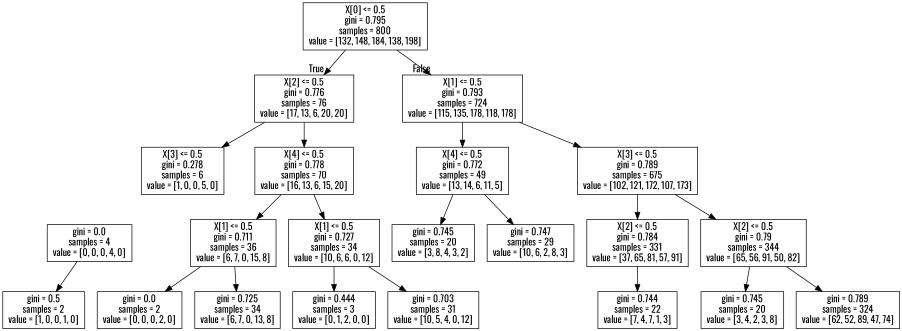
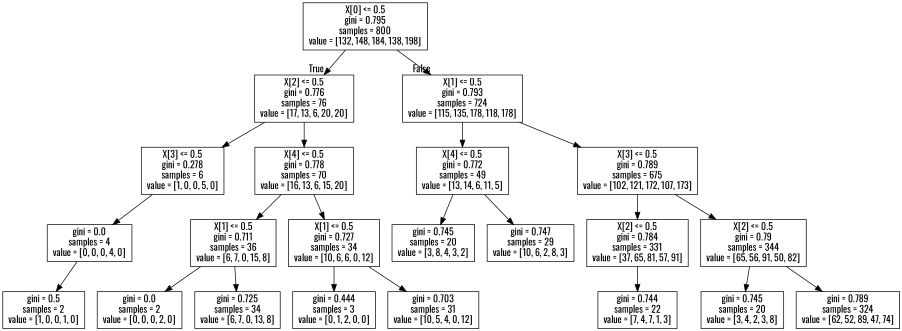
edge "X[3] <= 0.5 gini = 0.278 samples = 6 value = [1, 0, 0, 5, 0]" -> "gini = 0.0 samples = 4 value = [0, 0, 0, 4, 0]": added
